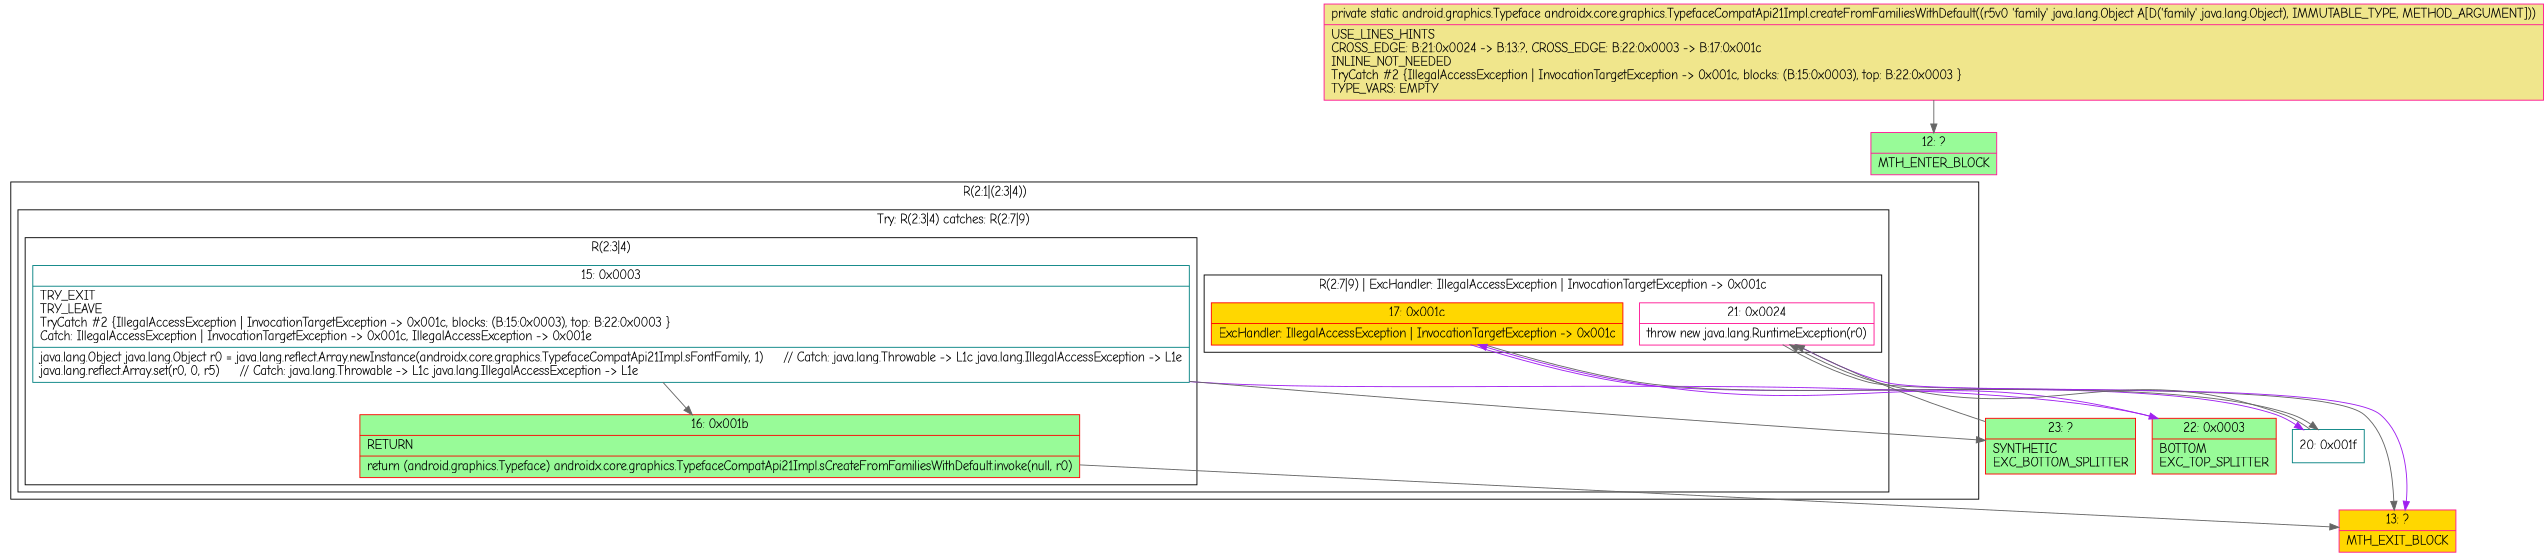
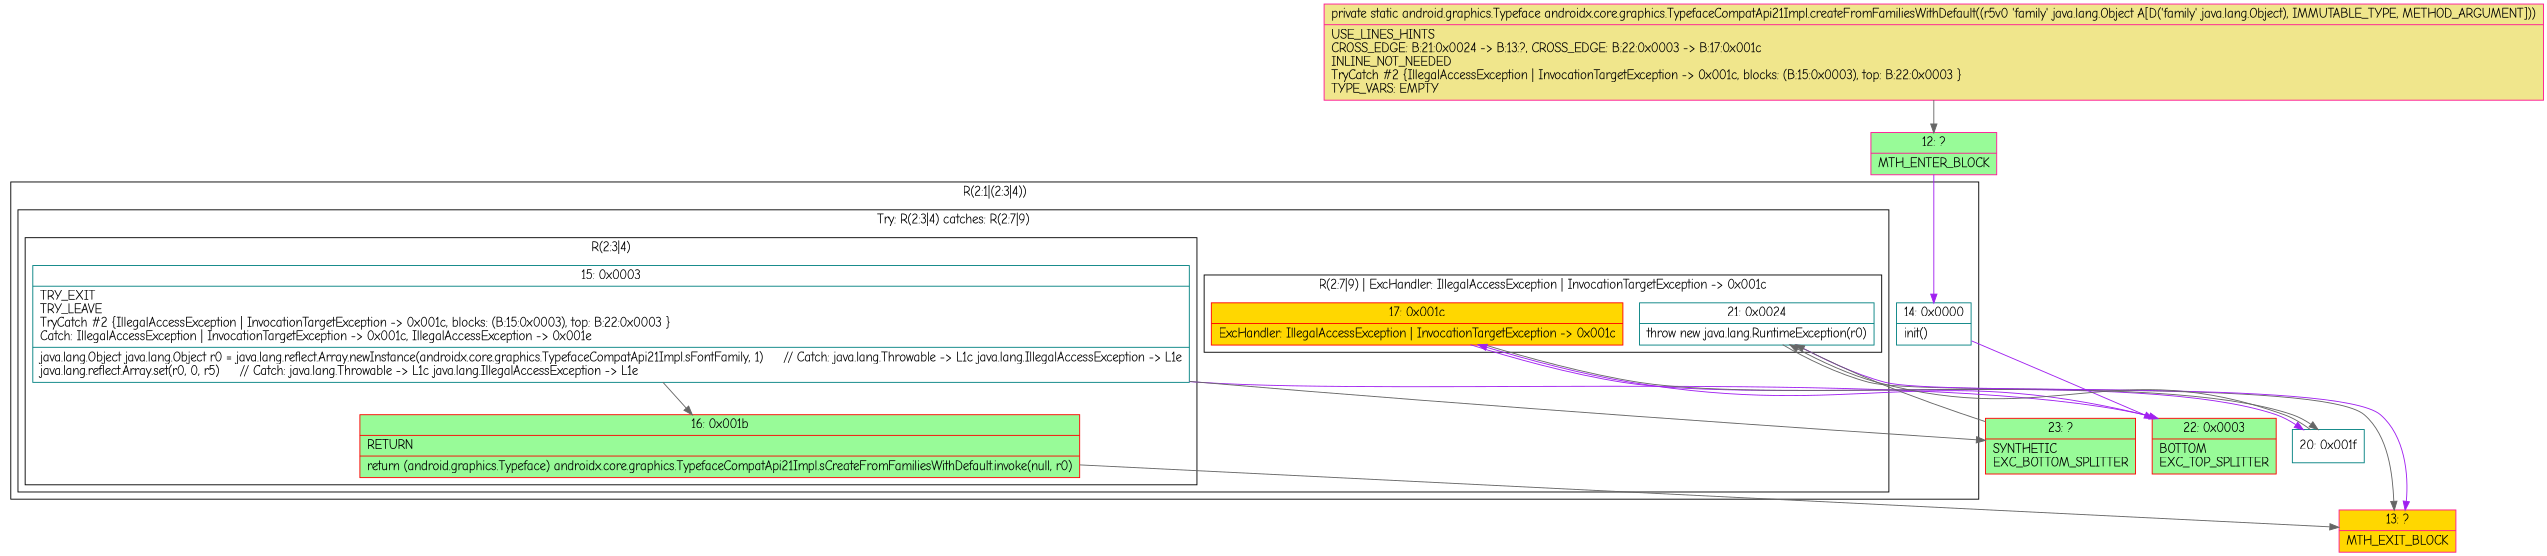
node "21: 0x0024": color deeppink -> teal
node "14: 0x0000": added
